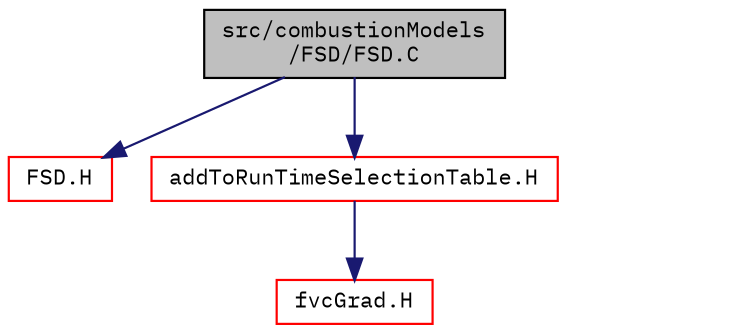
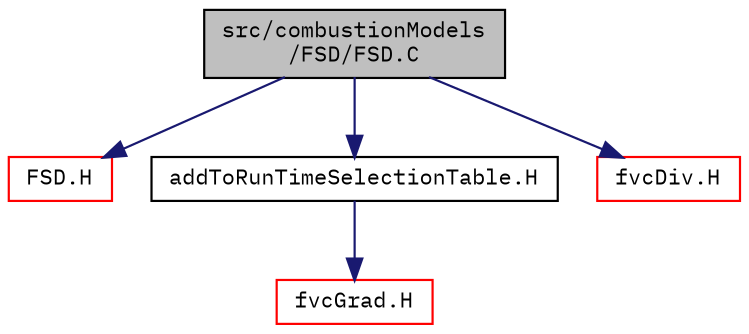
node "addToRunTimeSelectionTable.H": color red -> black
node "fvcDiv.H": added
